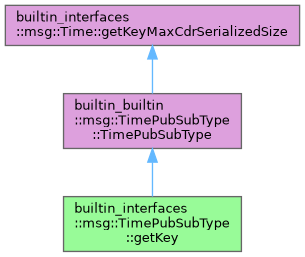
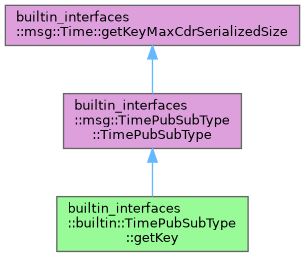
node "builtin_builtin ::msg::TimePubSubType ::TimePubSubType": label "builtin_builtin ::msg::TimePubSubType ::TimePubSubType" -> "builtin_interfaces ::msg::TimePubSubType ::TimePubSubType"
node "builtin_interfaces ::msg::TimePubSubType ::getKey": label "builtin_interfaces ::msg::TimePubSubType ::getKey" -> "builtin_interfaces ::builtin::TimePubSubType ::getKey"
